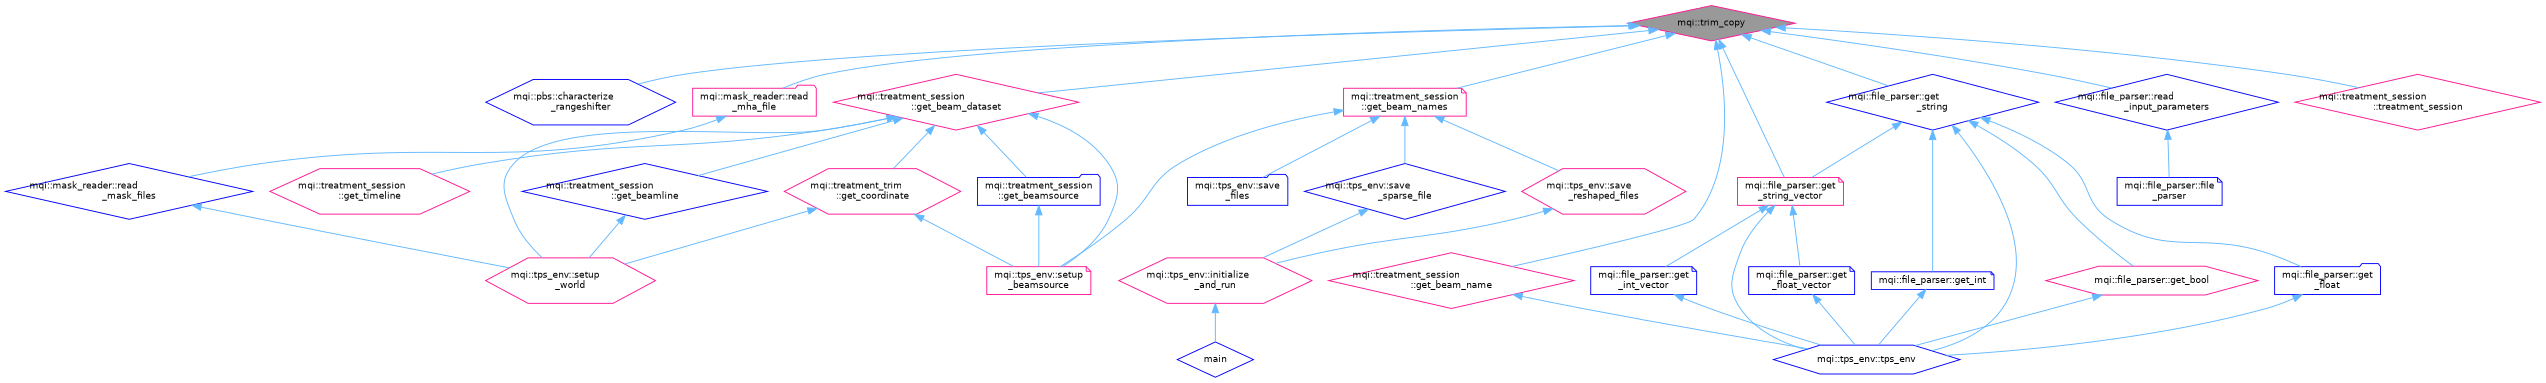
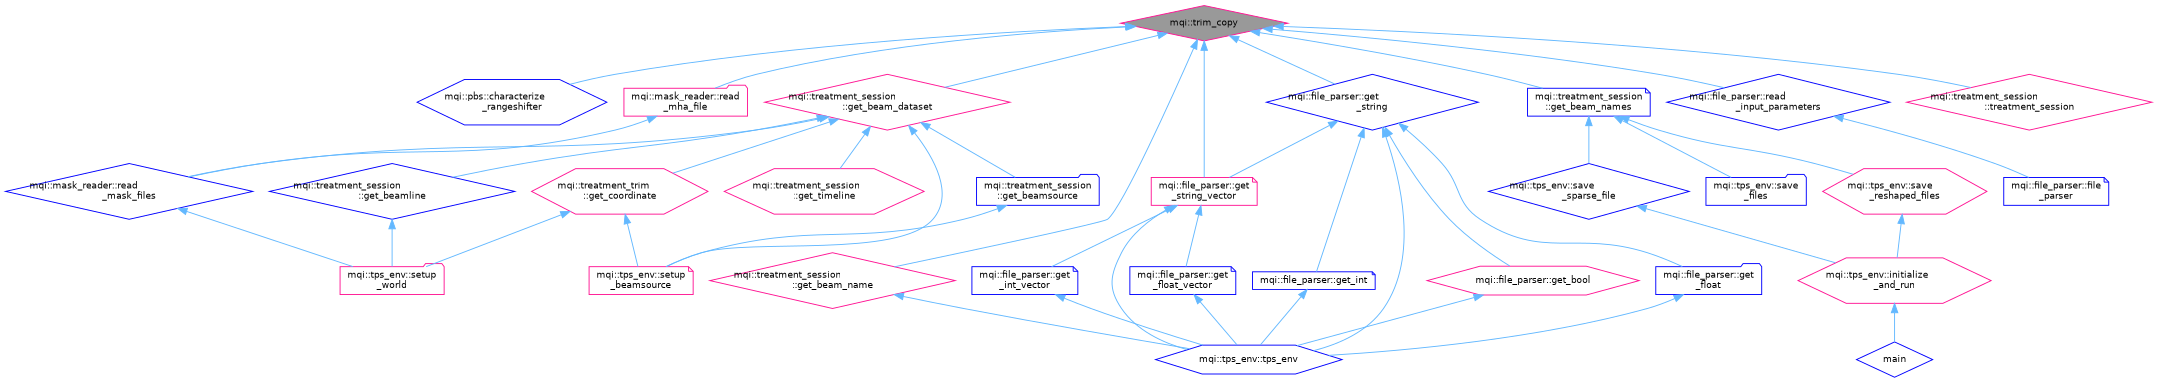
node "mqi::treatment_session ::get_beam_names": color deeppink -> blue
edge "mqi::tps_env::setup _world" -> "mqi::treatment_session ::get_beam_dataset": now "mqi::mask_reader::read _mask_files" -> "mqi::treatment_session ::get_beam_dataset"
edge "mqi::tps_env::setup _beamsource" -> "mqi::treatment_session ::get_beam_names": removed
node "mqi::tps_env::setup _world": shape hexagon -> folder
